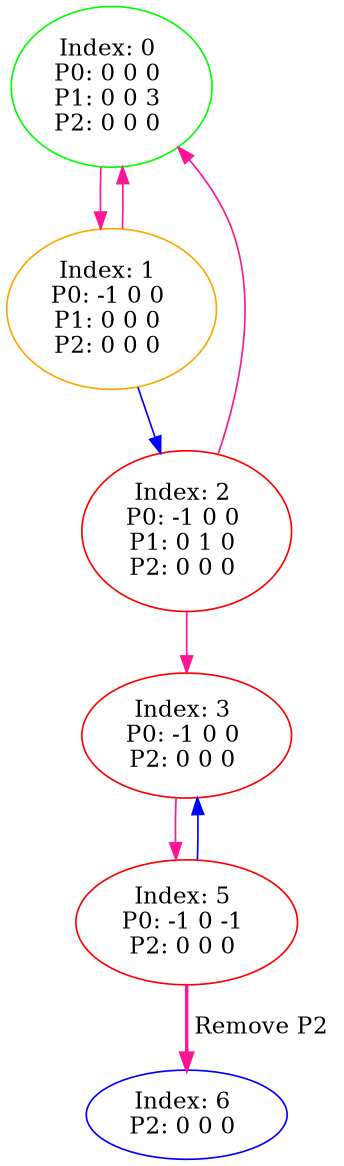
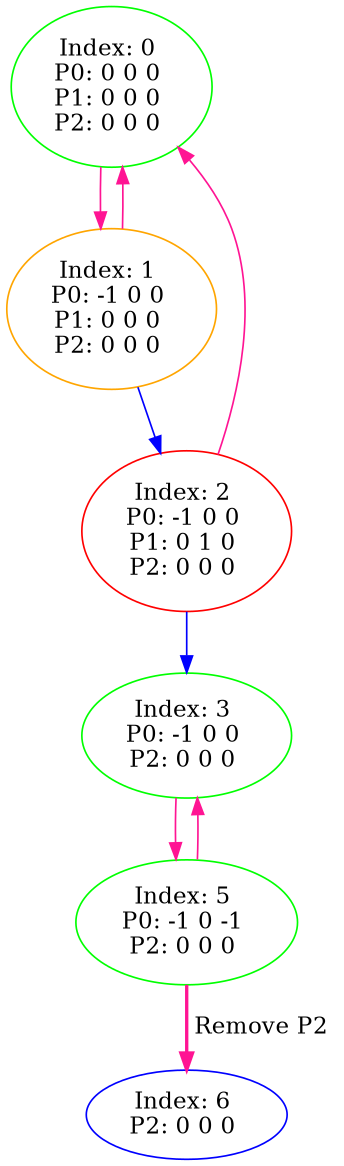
node "Index: 0 P0: 0 0 0 P1: 0 0 3 P2: 0 0 0": label "Index: 0 P0: 0 0 0 P1: 0 0 3 P2: 0 0 0" -> "Index: 0 P0: 0 0 0 P1: 0 0 0 P2: 0 0 0"
edge "Index: 2 P0: -1 0 0 P1: 0 1 0 P2: 0 0 0" -> "Index: 3 P0: -1 0 0 P2: 0 0 0": color deeppink -> blue
node "Index: 3 P0: -1 0 0 P2: 0 0 0": color red -> green
edge "Index: 5 P0: -1 0 -1 P2: 0 0 0" -> "Index: 3 P0: -1 0 0 P2: 0 0 0": color blue -> deeppink
node "Index: 5 P0: -1 0 -1 P2: 0 0 0": color red -> green
